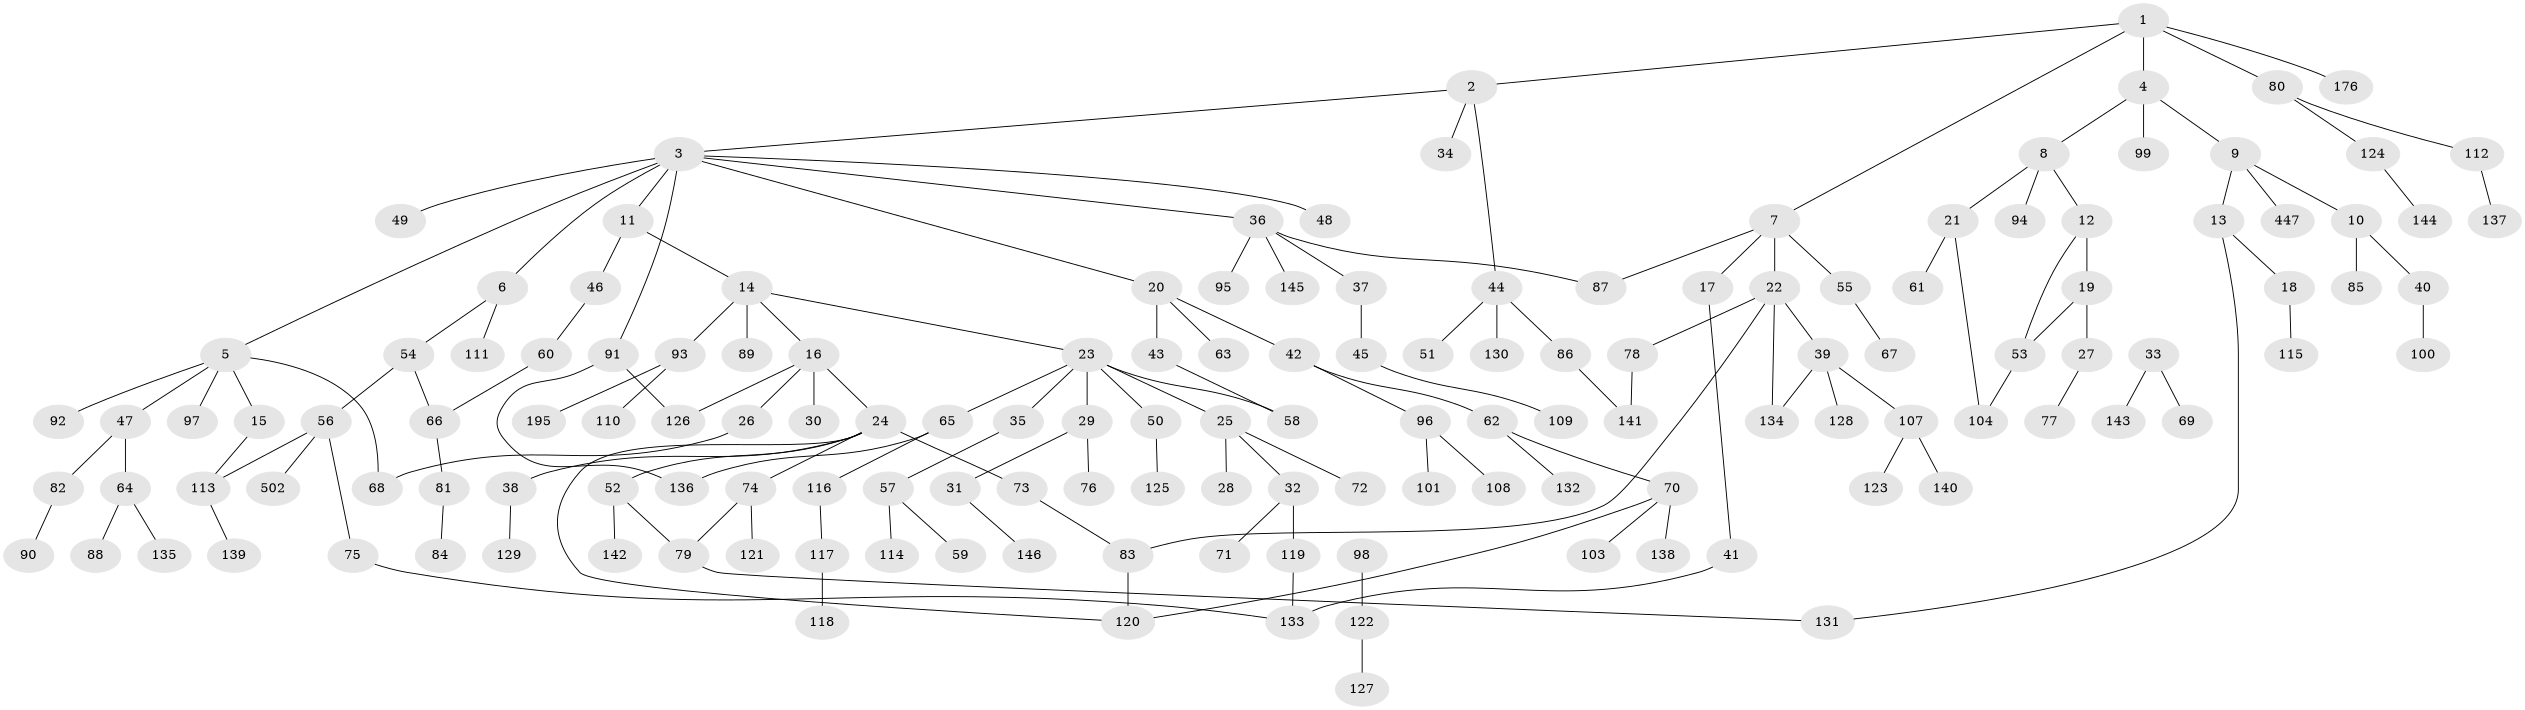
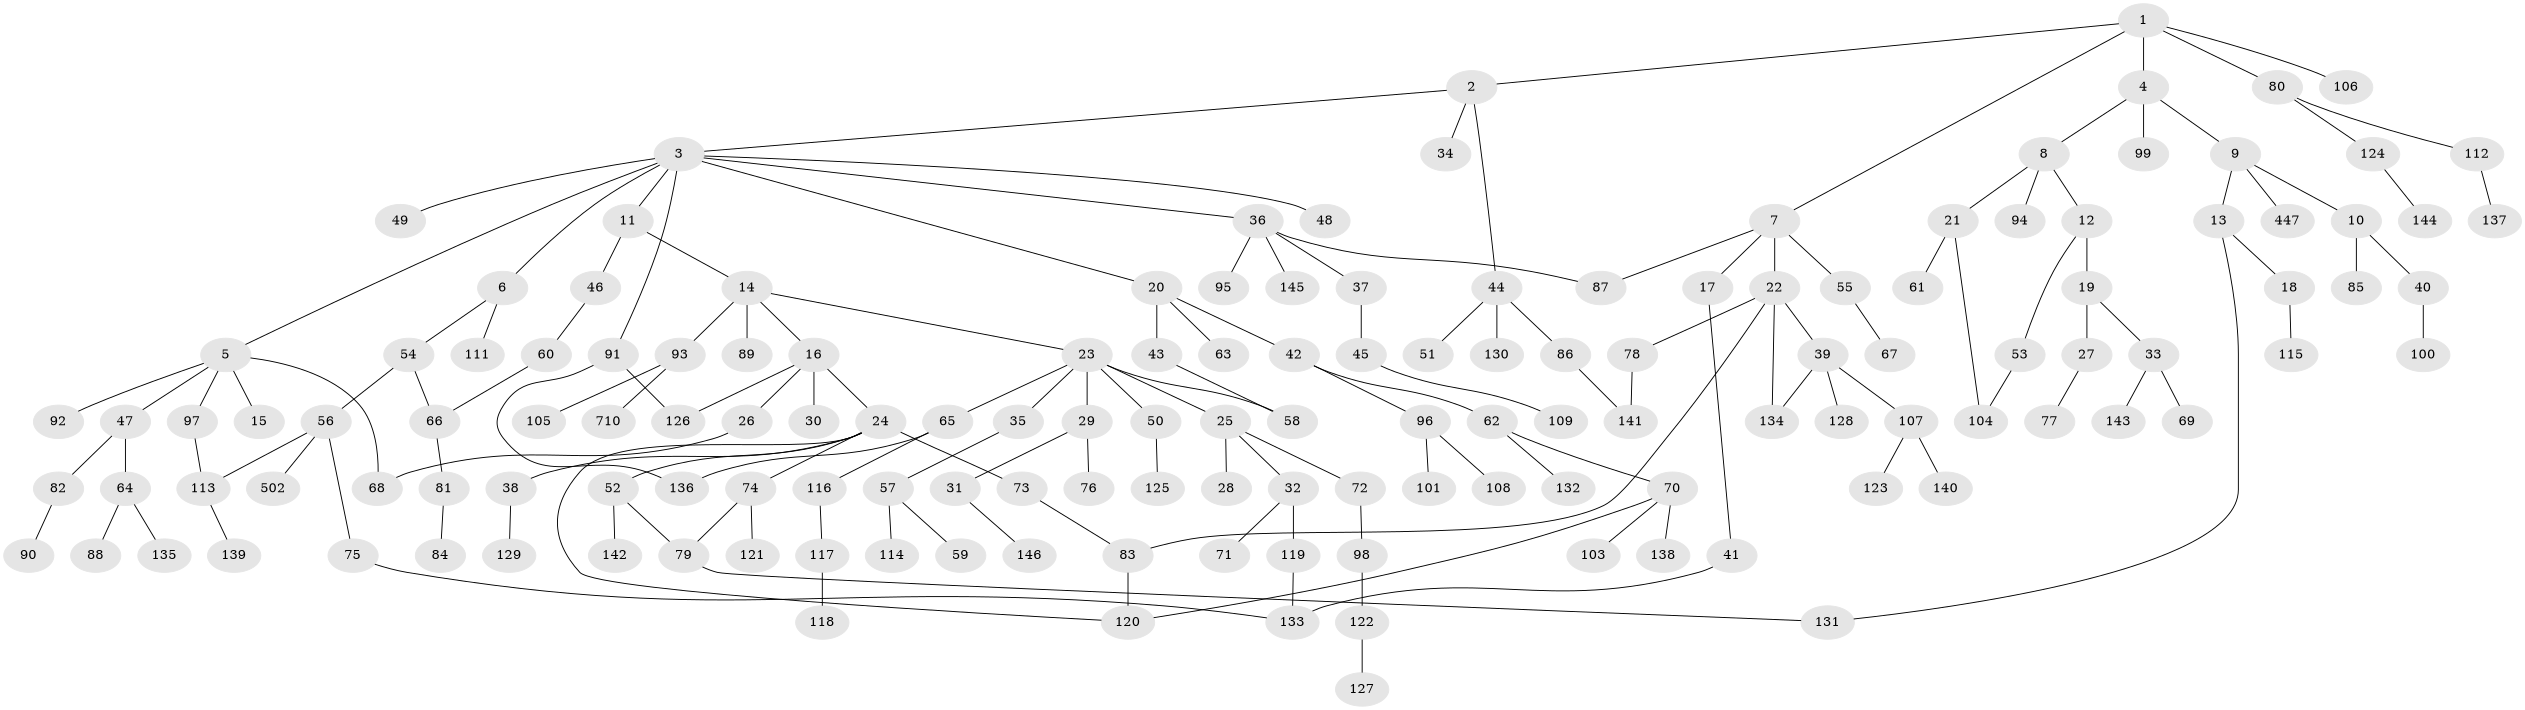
node "176": label "176" -> "106"
edge "19" -- "53": now "19" -- "33"
node "195": label "195" -> "105"
node "110": label "110" -> "710"
edge "15" -- "113": now "97" -- "113"
edge "72" -- "98": added
